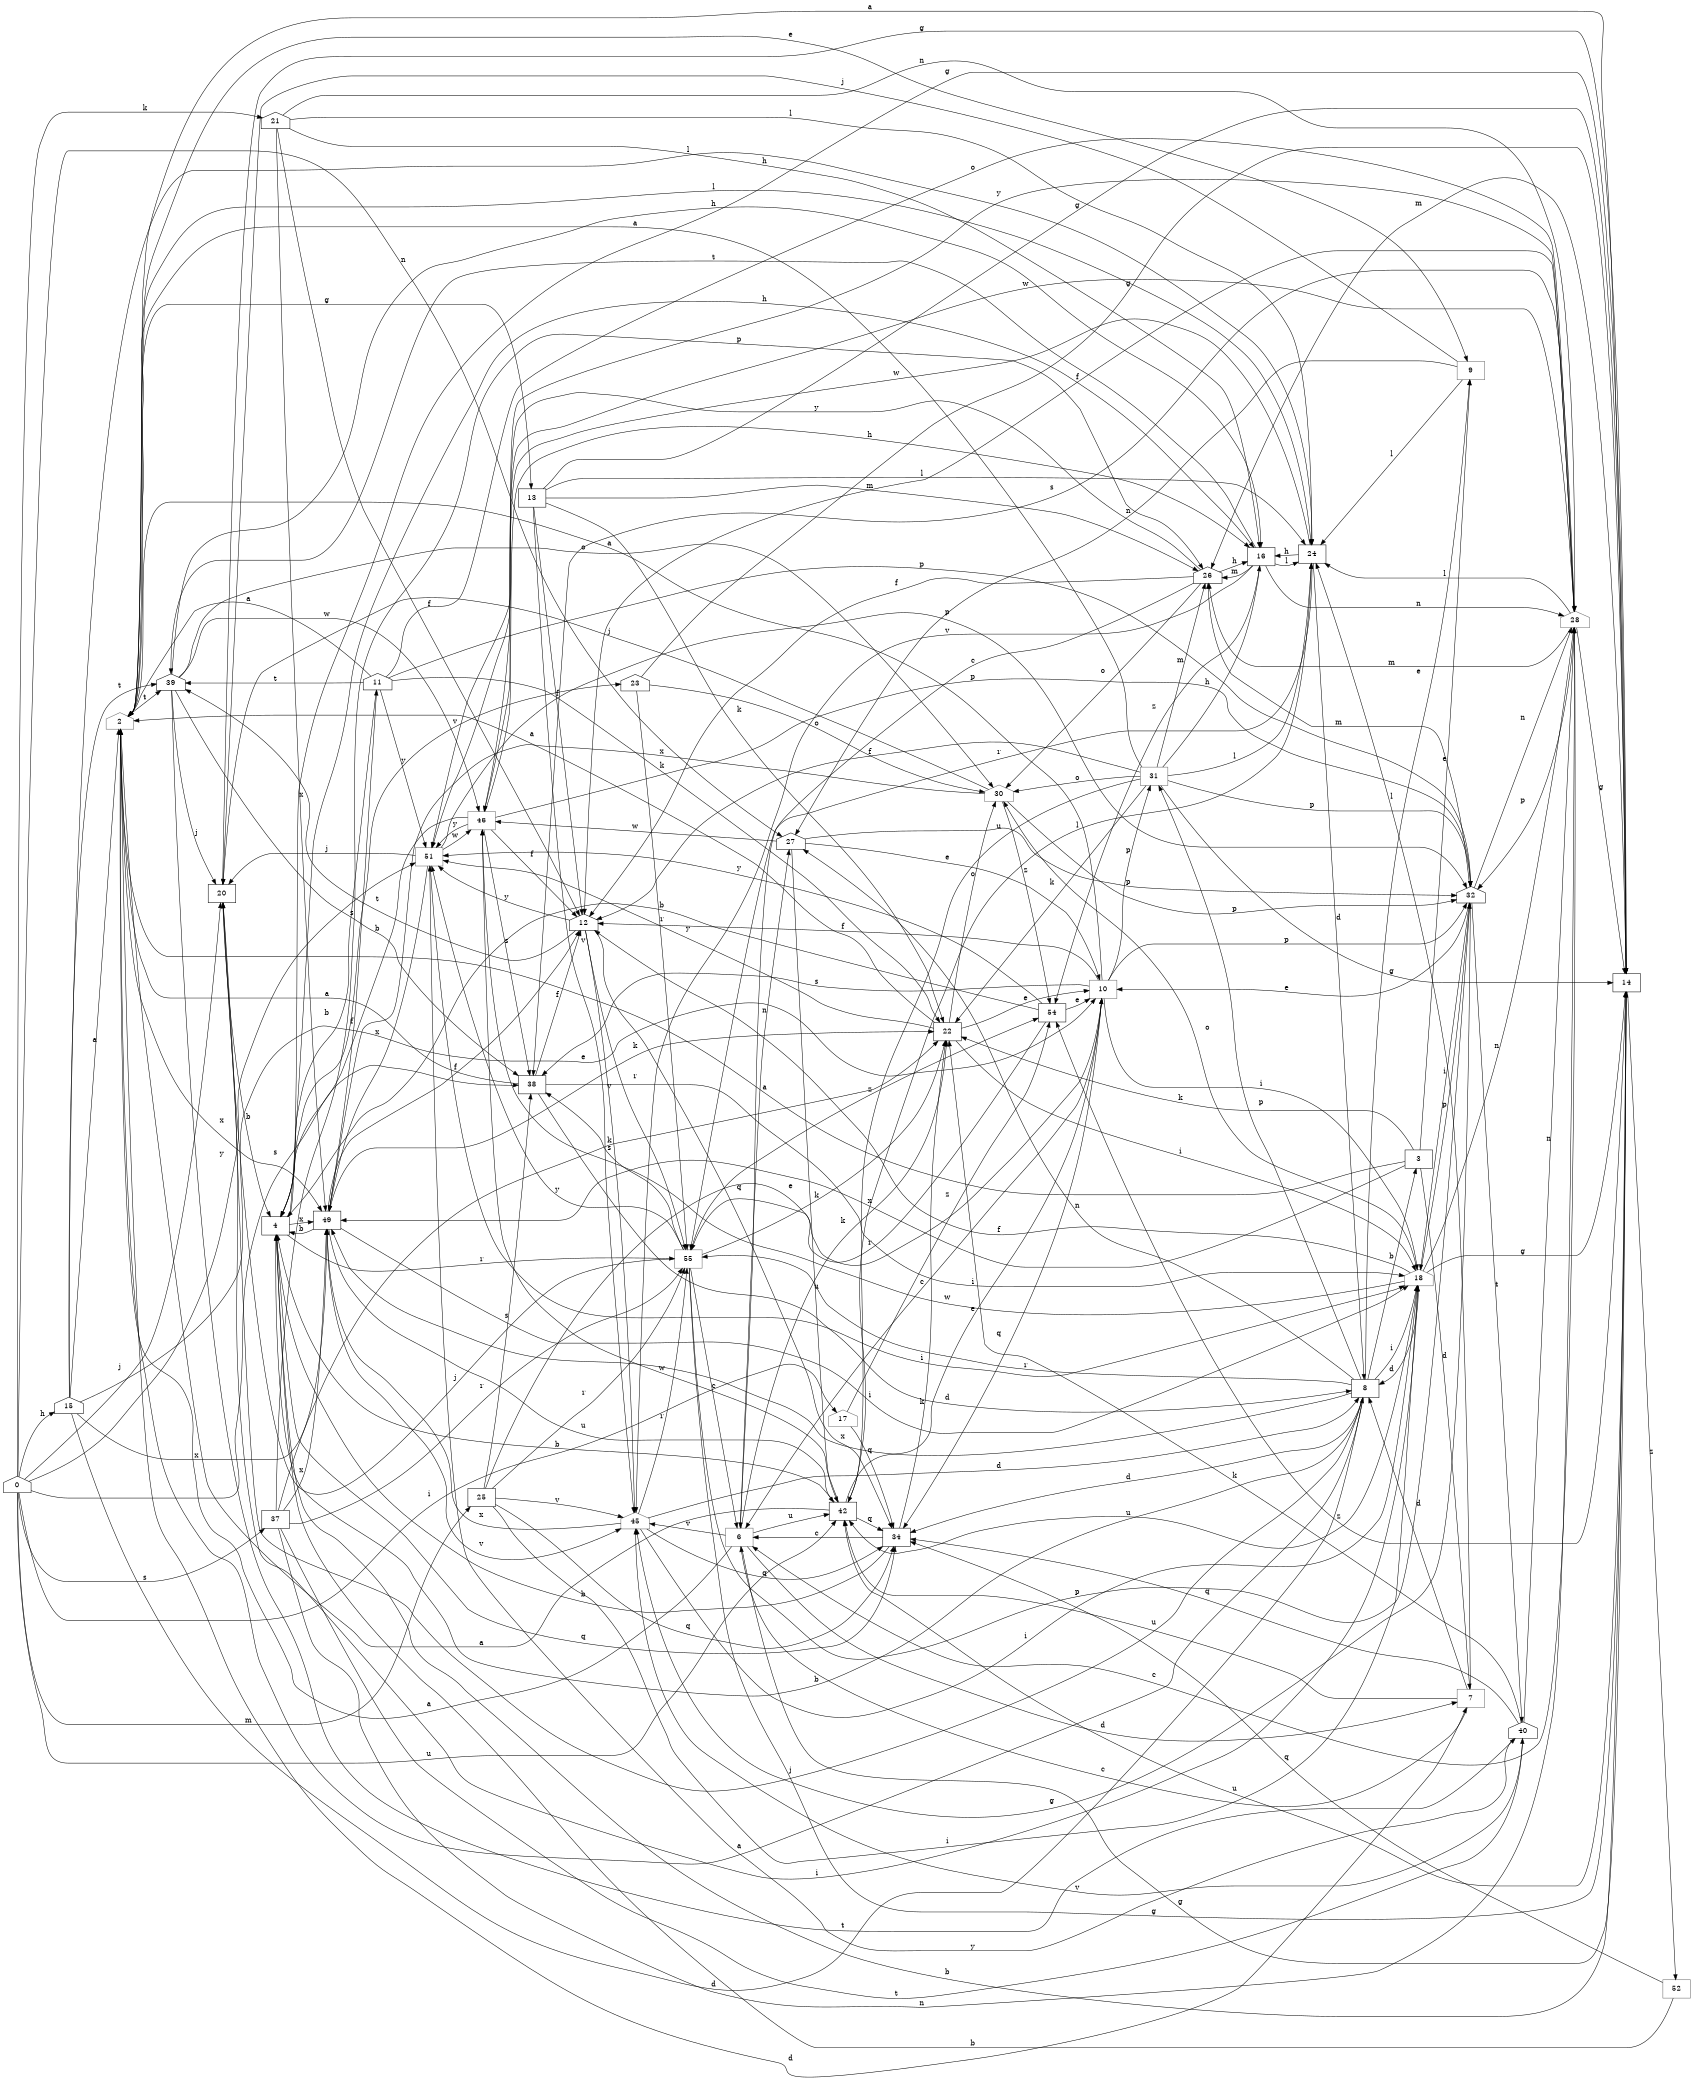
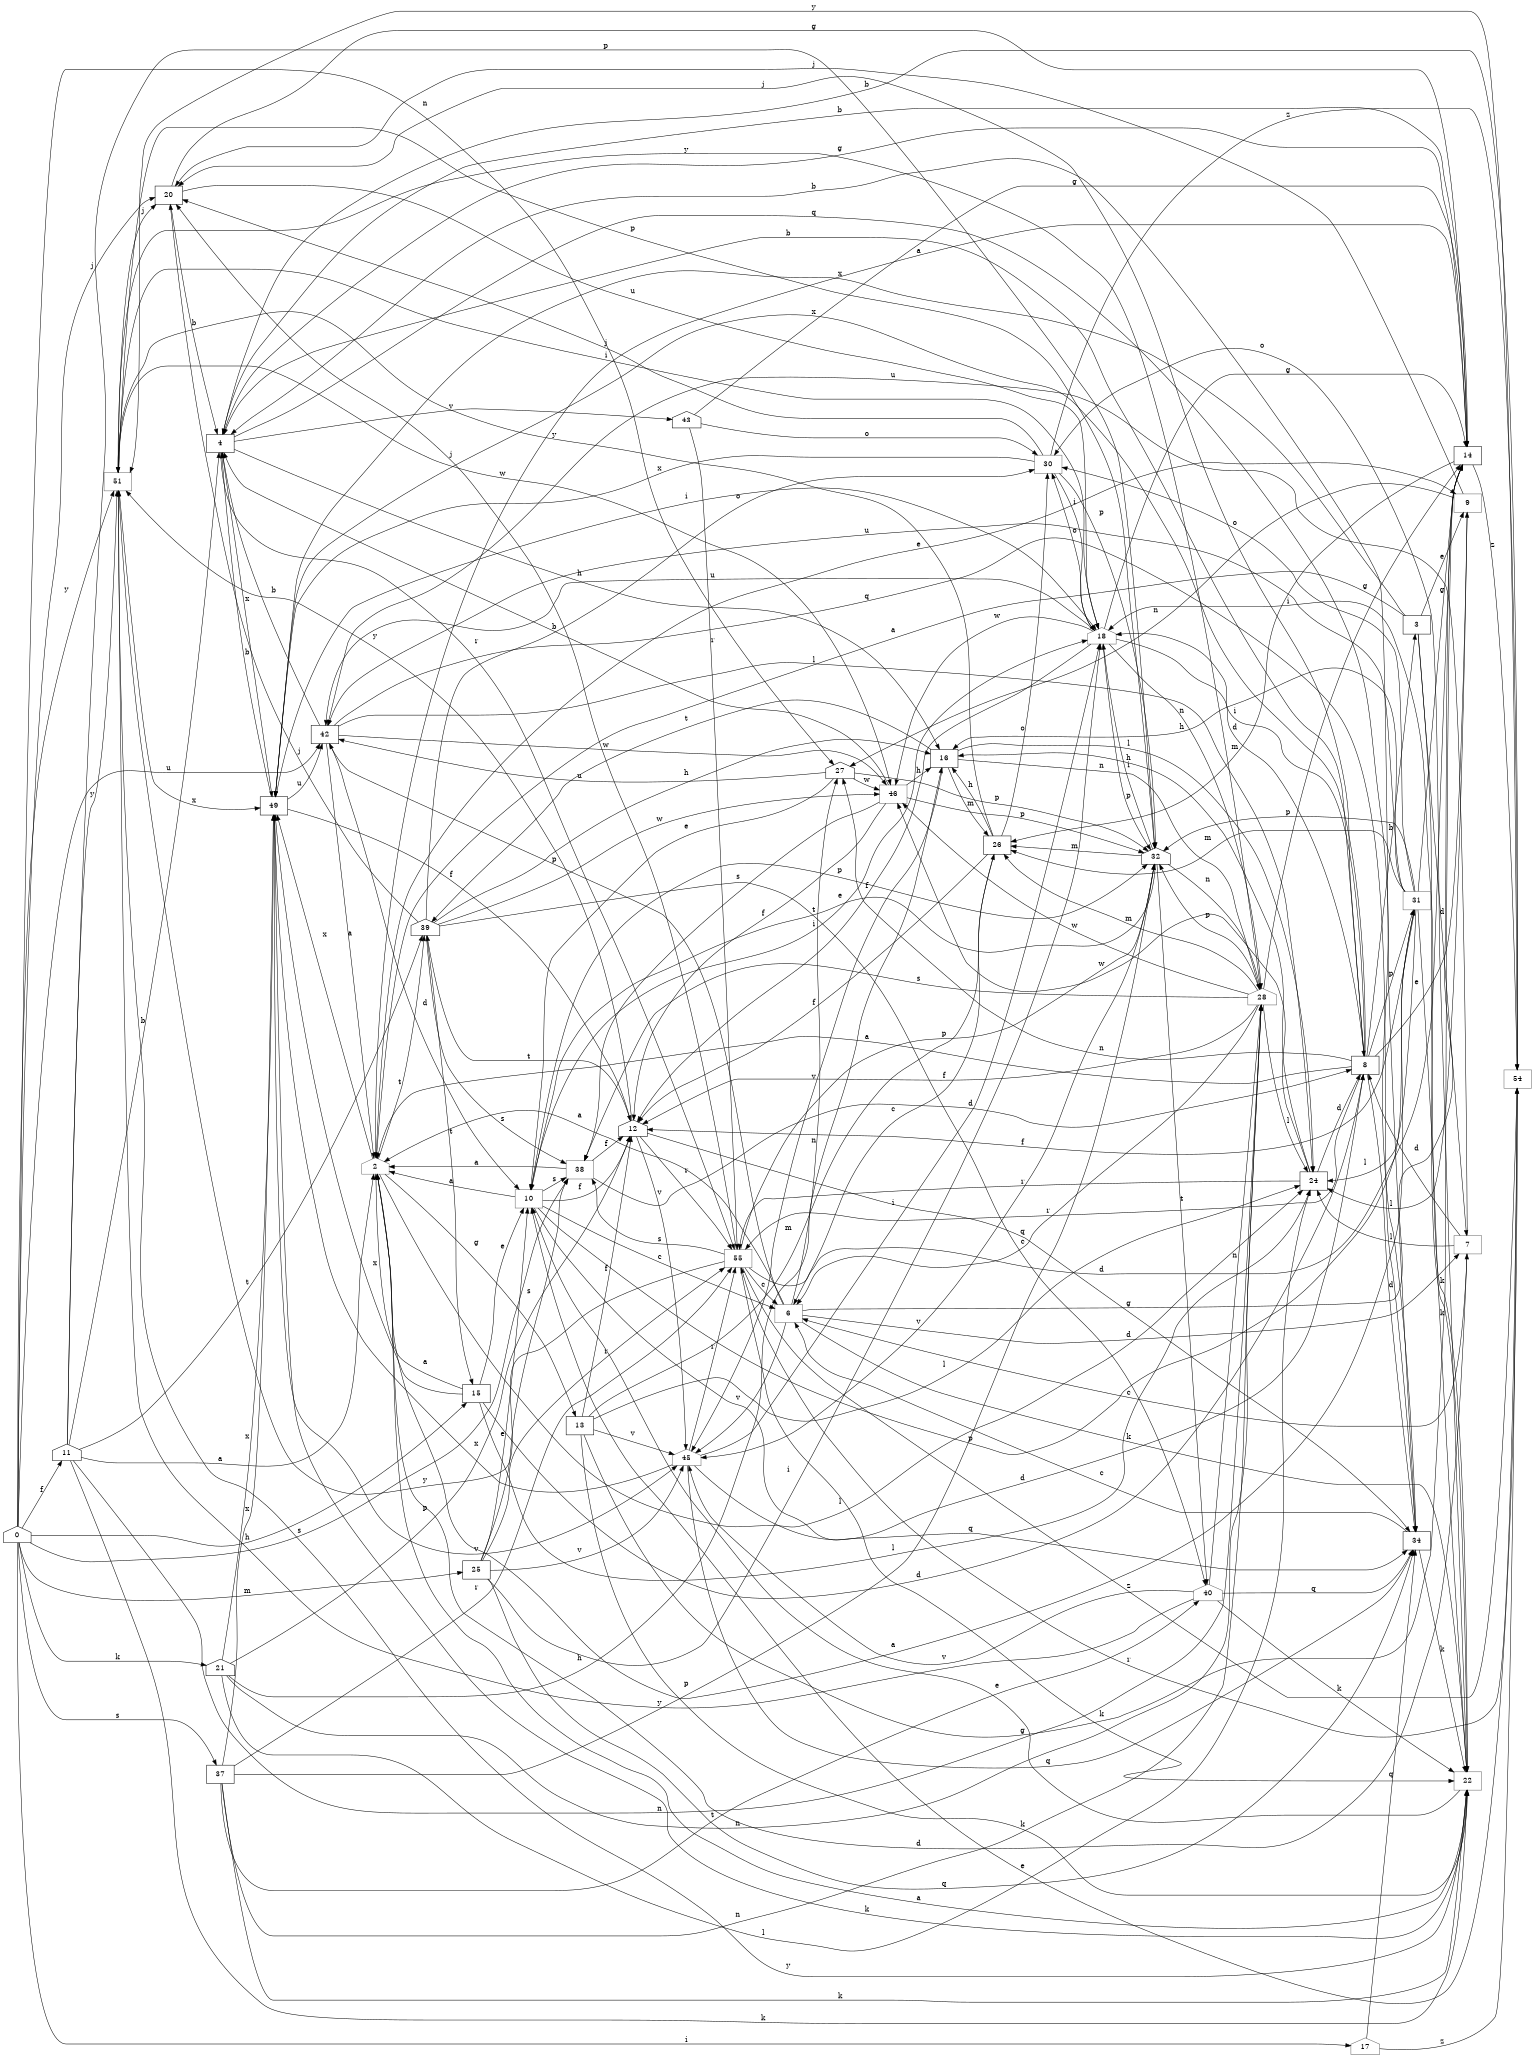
edge "11" -> "28": label "o" -> "n"
edge "37" -> "26": now "37" -> "32"
node "26": shape house -> box
edge "21" -> "12": label "f" -> "p"
node "23": label "23" -> "43"
edge "16" -> "54": removed, label "z"
node "30": shape house -> box
edge "46" -> "51": removed, label "y"
node "54": color black -> gray40
edge "49" -> "11": now "0" -> "11"
edge "15" -> "39": reversed
node "22": color black -> gray40
node "38": color black -> gray40
edge "38" -> "18": now "30" -> "18"
edge "42" -> "10": label "e" -> "d"
node "15": shape house -> box
edge "6" -> "42": label "u" -> "p"
node "40": color black -> gray40
edge "32" -> "45": label "g" -> "v"
edge "14" -> "42": removed, label "u"
edge "20" -> "18": label "i" -> "u"
edge "55" -> "14": label "g" -> "d"
node "52": removed
